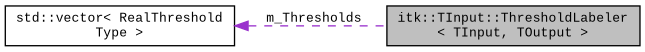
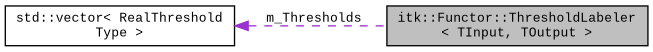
node "itk::TInput::ThresholdLabeler < TInput, TOutput >": label "itk::TInput::ThresholdLabeler < TInput, TOutput >" -> "itk::Functor::ThresholdLabeler < TInput, TOutput >"
